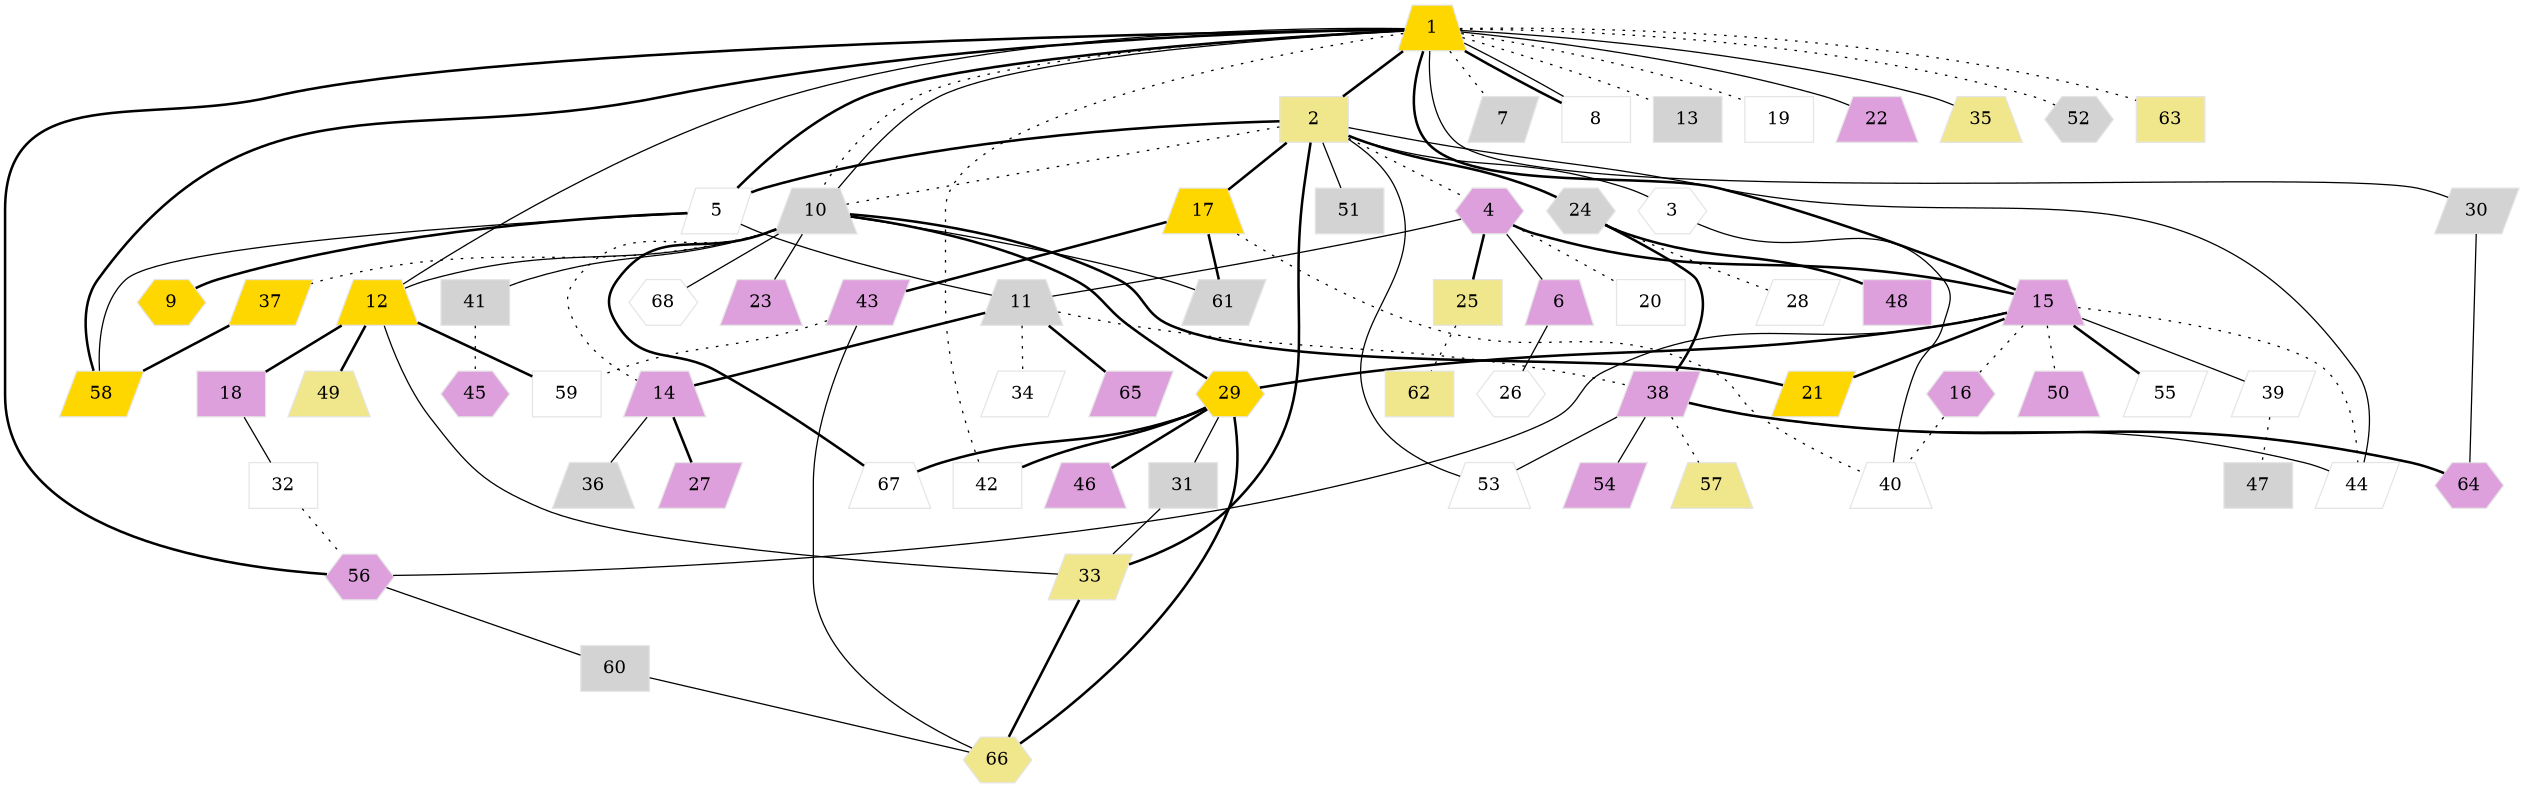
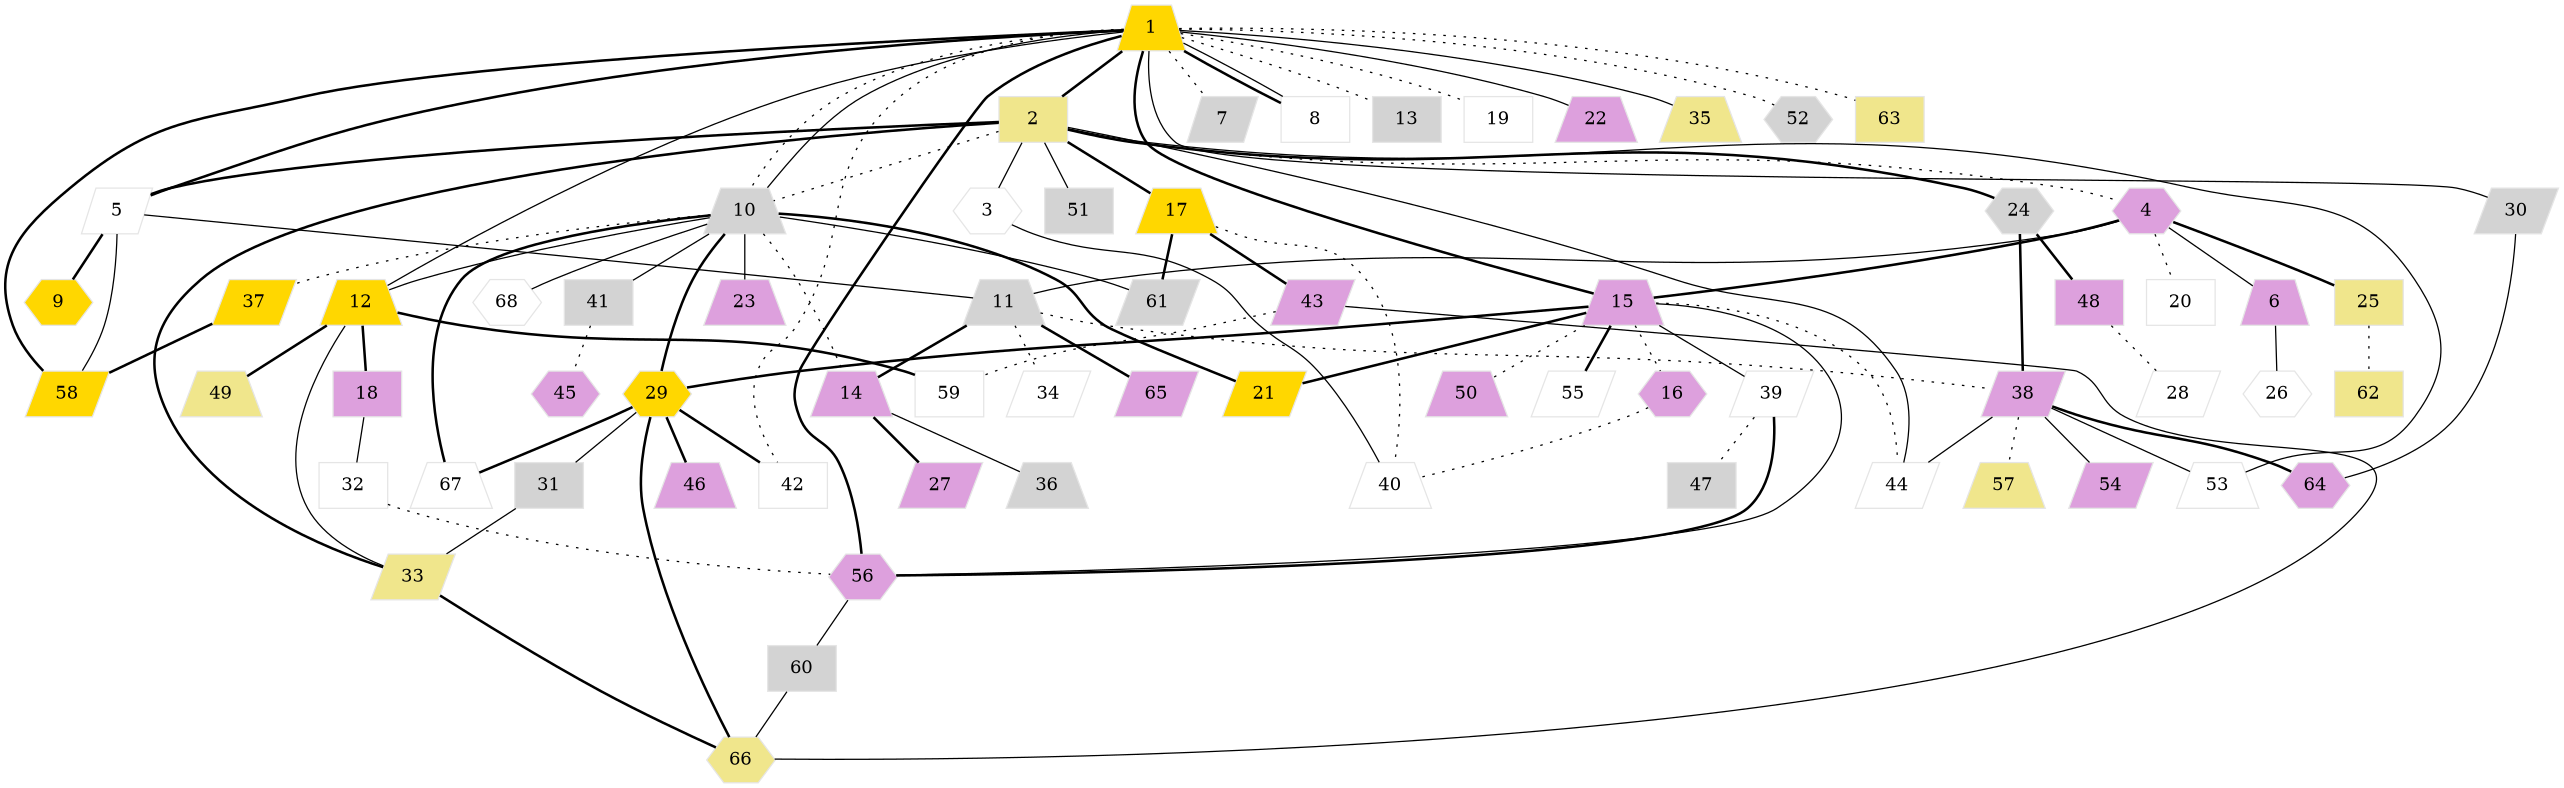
edge "24" -- "28": now "48" -- "28"
edge "39" -- "56": added
